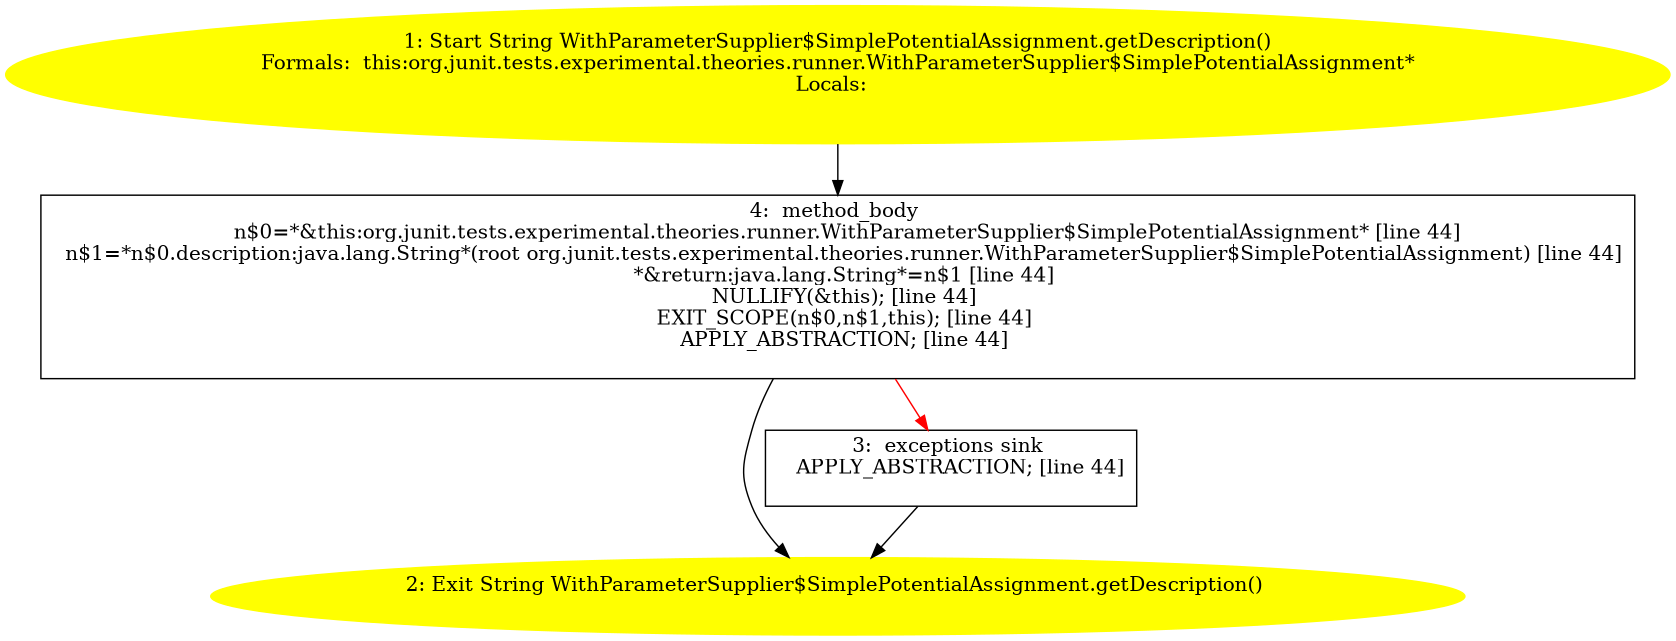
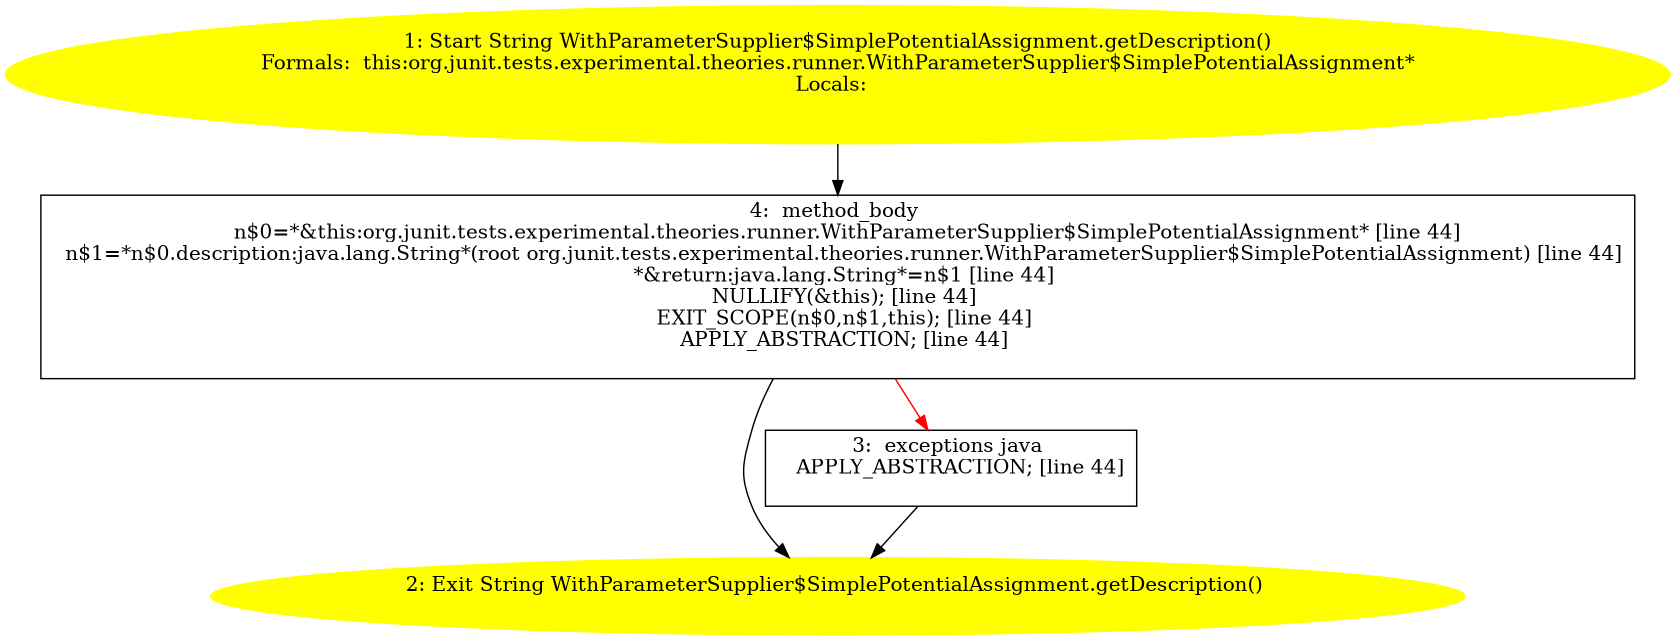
node "3:  exceptions sink APPLY_ABSTRACTION; [line 44]": label "3:  exceptions sink APPLY_ABSTRACTION; [line 44]" -> "3:  exceptions java APPLY_ABSTRACTION; [line 44]"
